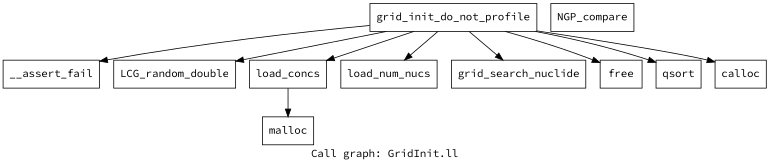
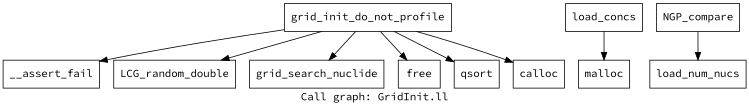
edge "grid_init_do_not_profile" -> "load_num_nucs": now "NGP_compare" -> "load_num_nucs"
edge "grid_init_do_not_profile" -> "load_concs": removed
